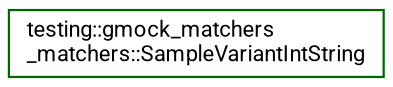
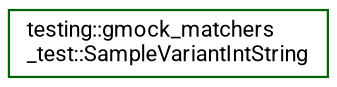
node "testing::gmock_matchers _matchers::SampleVariantIntString": label "testing::gmock_matchers _matchers::SampleVariantIntString" -> "testing::gmock_matchers _test::SampleVariantIntString"
